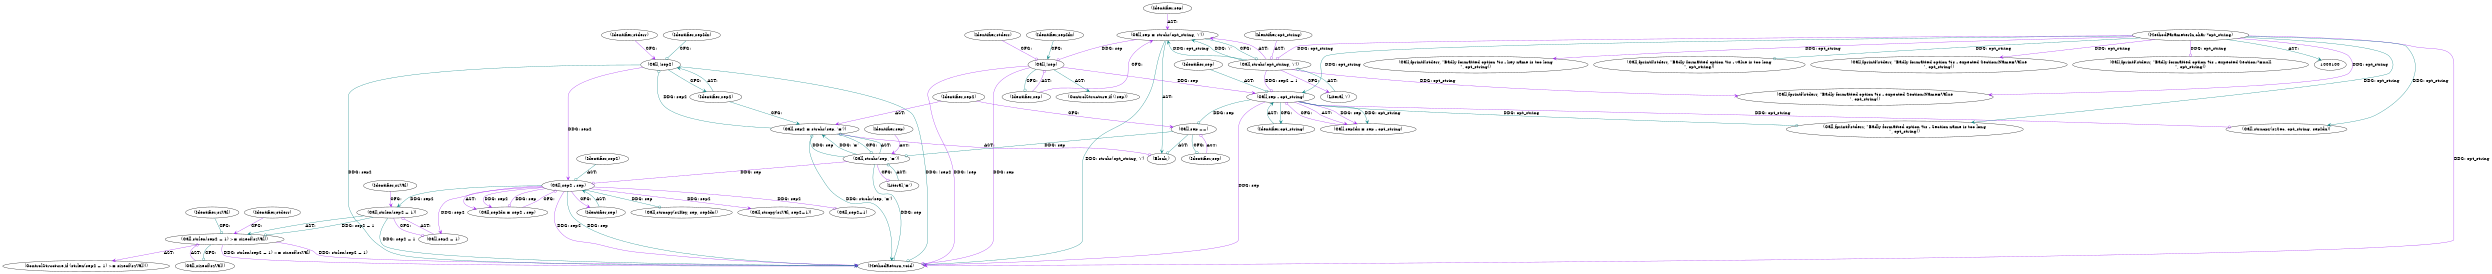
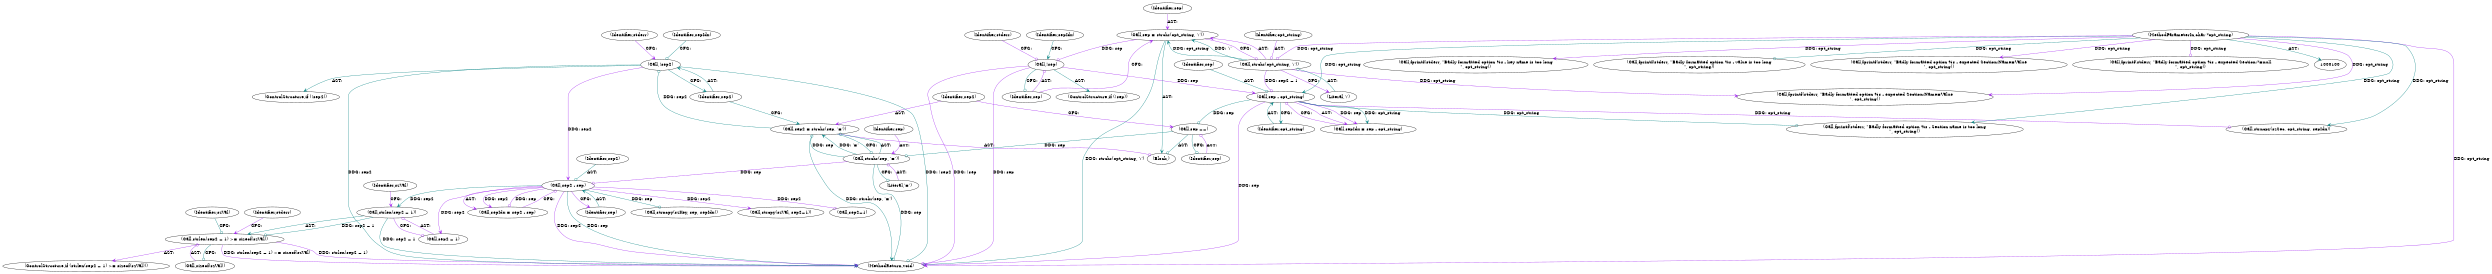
edge "(Call,sep = strchr(opt_string, ':'))" -> "(Call,strchr(opt_string, ':'))": color teal -> purple
node "(ControlStructure,if (!sep2))": added
edge "(Literal,'=')" -> "(Call,strchr(sep, '='))": color teal -> purple
edge "(Call,strchr(sep, '='))" -> "(Literal,'=')": color purple -> teal
